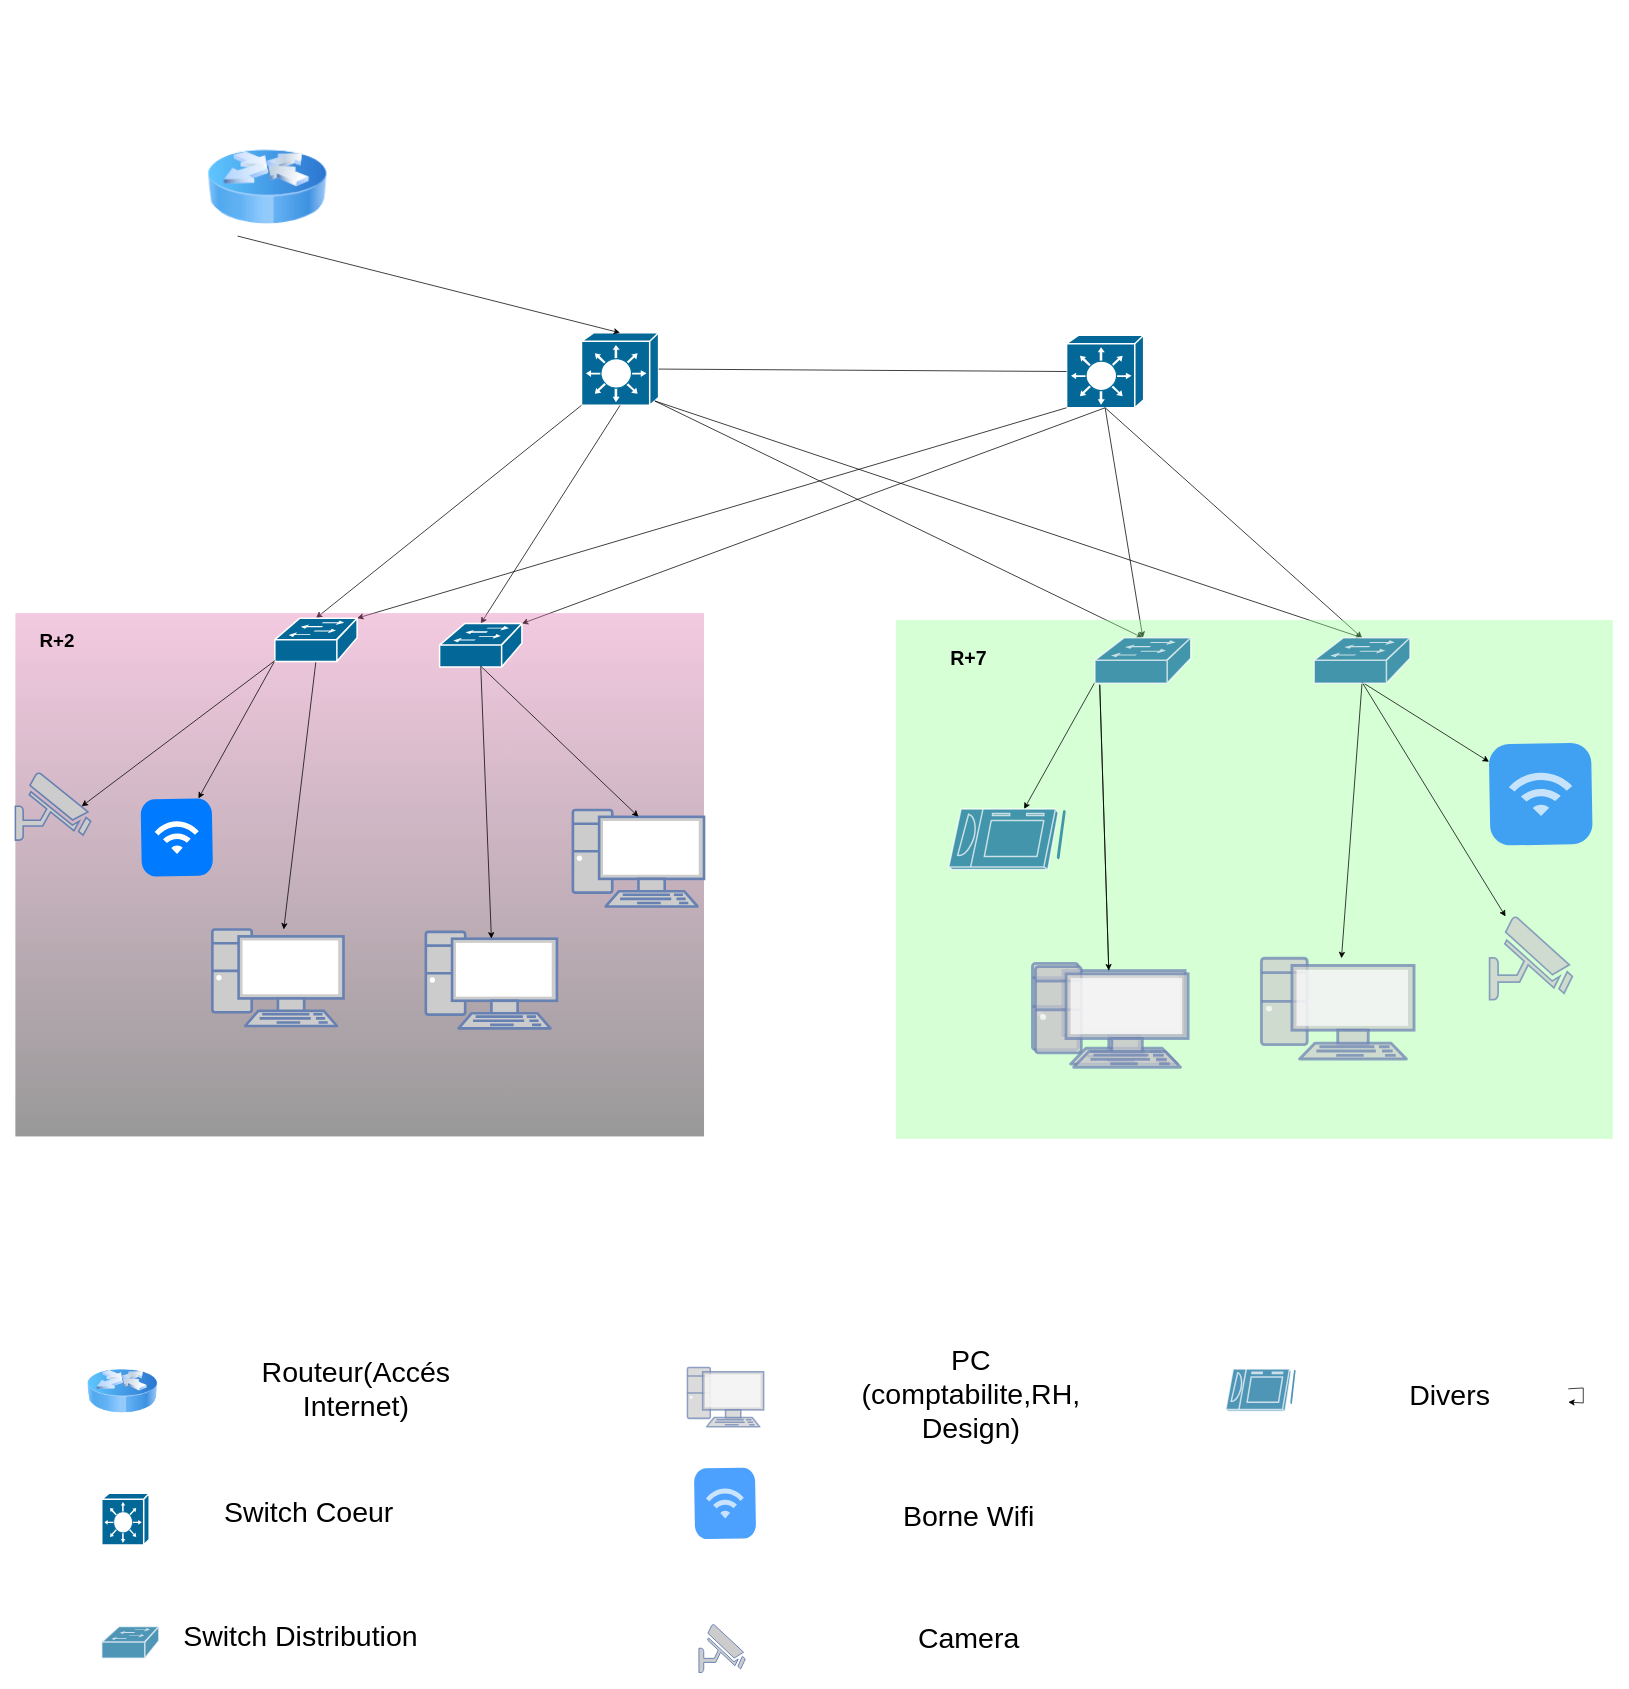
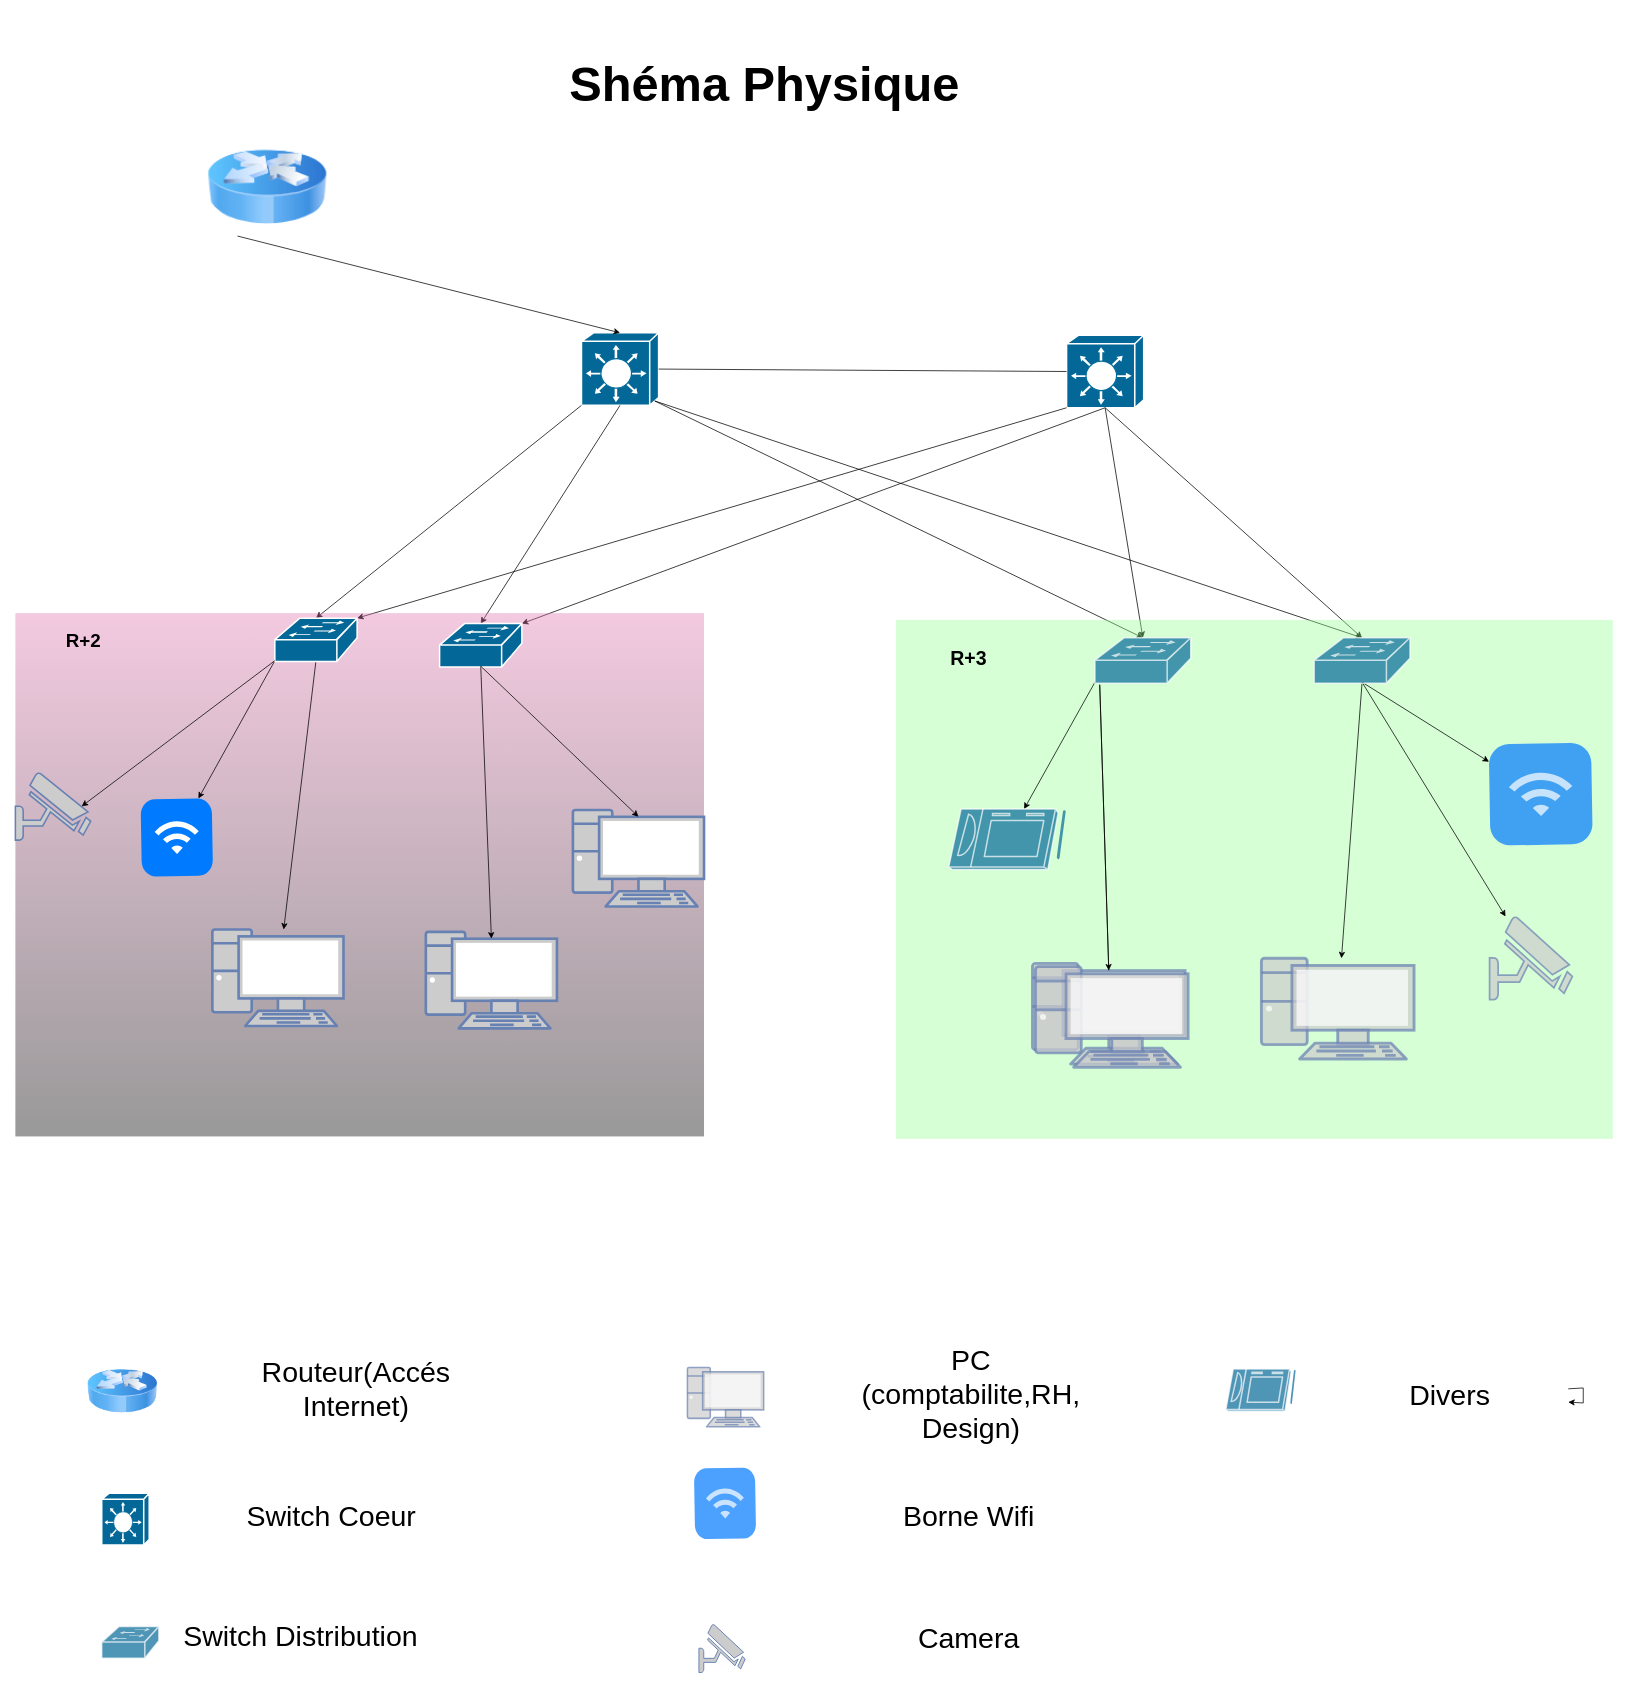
node "Shéma Physique": added
node "R+2": moved (57, 640) -> (84, 640)
node "R+7": label "R+7" -> "R+3"
node "Switch Coeur": moved (309, 1513) -> (331, 1516)
